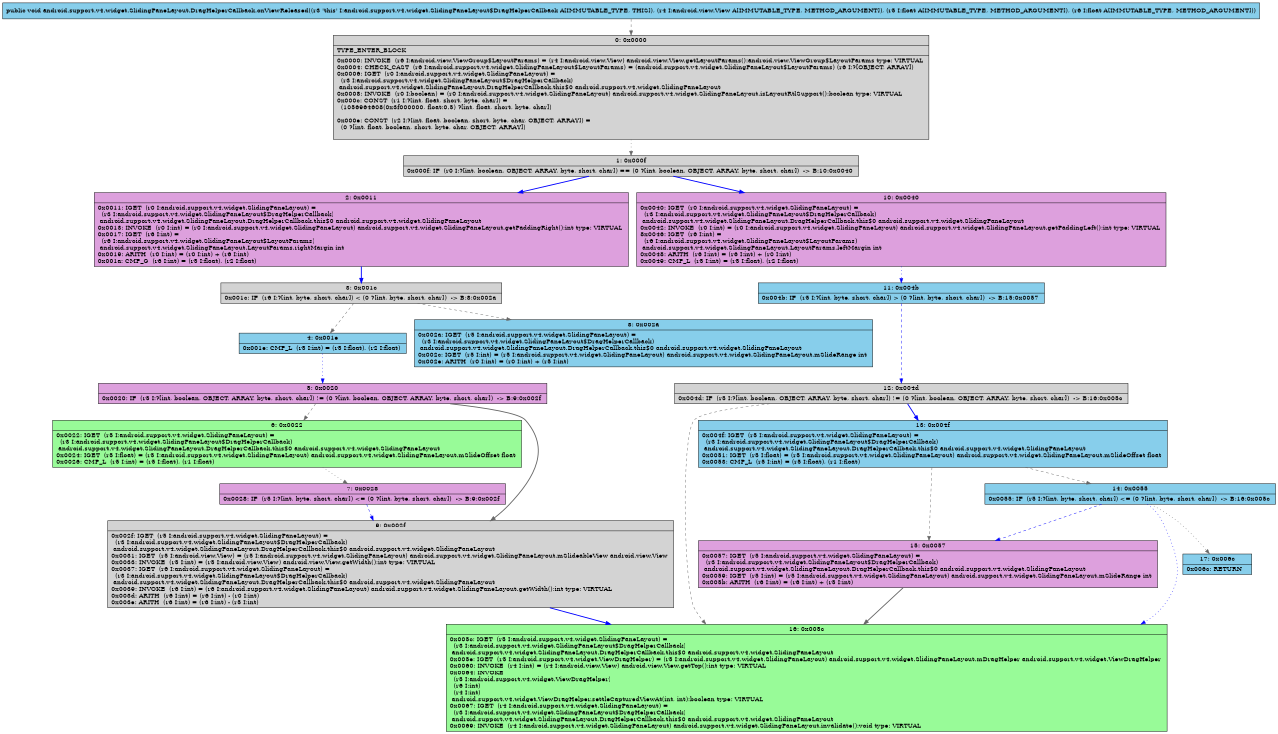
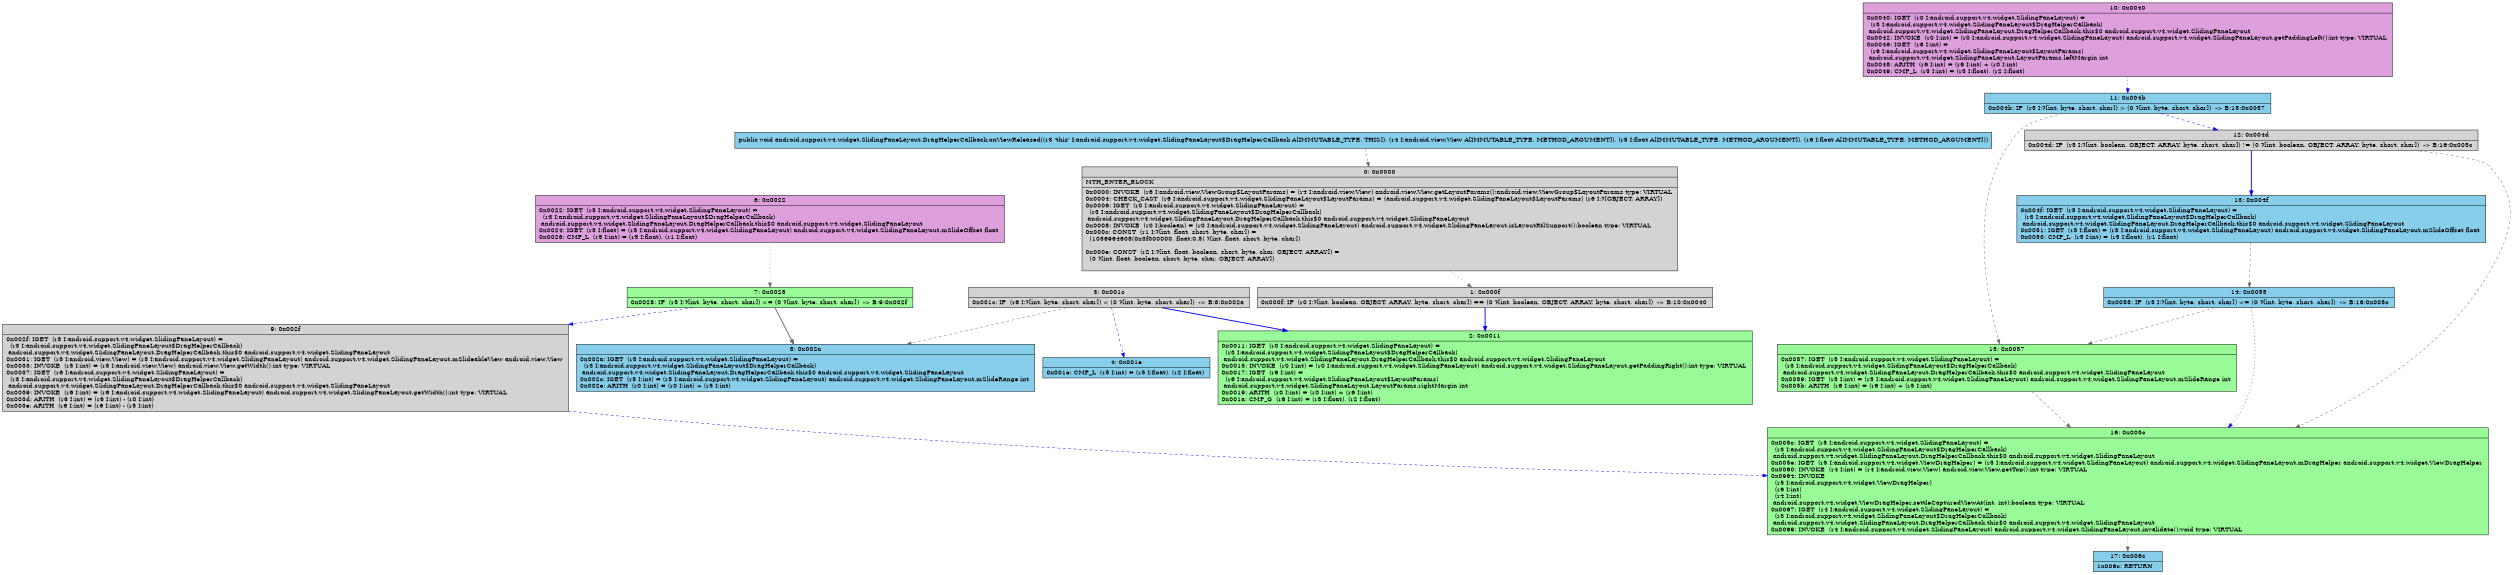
node "0: 0x0000": text "TYPE_ENTER_BLOCK" -> "MTH_ENTER_BLOCK"
edge "1: 0x000f" -> "10: 0x0040": removed
node "2: 0x0011": fillcolor plum -> palegreen
node "10: 0x0040": text "8x0046: IGET  (r6 I:int) =" -> "0x0046: IGET  (r6 I:int) ="
edge "2: 0x0011" -> "3: 0x001c": reversed
edge "3: 0x001c" -> "4: 0x001e": color gray40 -> blue
edge "7: 0x0028" -> "8: 0x002a": added
node "5: 0x0020": removed
node "6: 0x0022": fillcolor palegreen -> plum
node "7: 0x0028": fillcolor plum -> palegreen
edge "13: 0x004f" -> "15: 0x0057": now "11: 0x004b" -> "15: 0x0057"
edge "14: 0x0055" -> "15: 0x0057": color blue -> gray40
edge "14: 0x0055" -> "17: 0x006c": now "16: 0x005c" -> "17: 0x006c"
node "15: 0x0057": fillcolor plum -> palegreen
node "17: 0x006c": text "0x006c: RETURN" -> "1x006c: RETURN"
edge "15: 0x0057" -> "16: 0x005c": style bold -> dashed
edge "9: 0x002f" -> "16: 0x005c": style bold -> dashed
node "16: 0x005c": text "0x0064: INVOKE" -> "0x0964: INVOKE"
